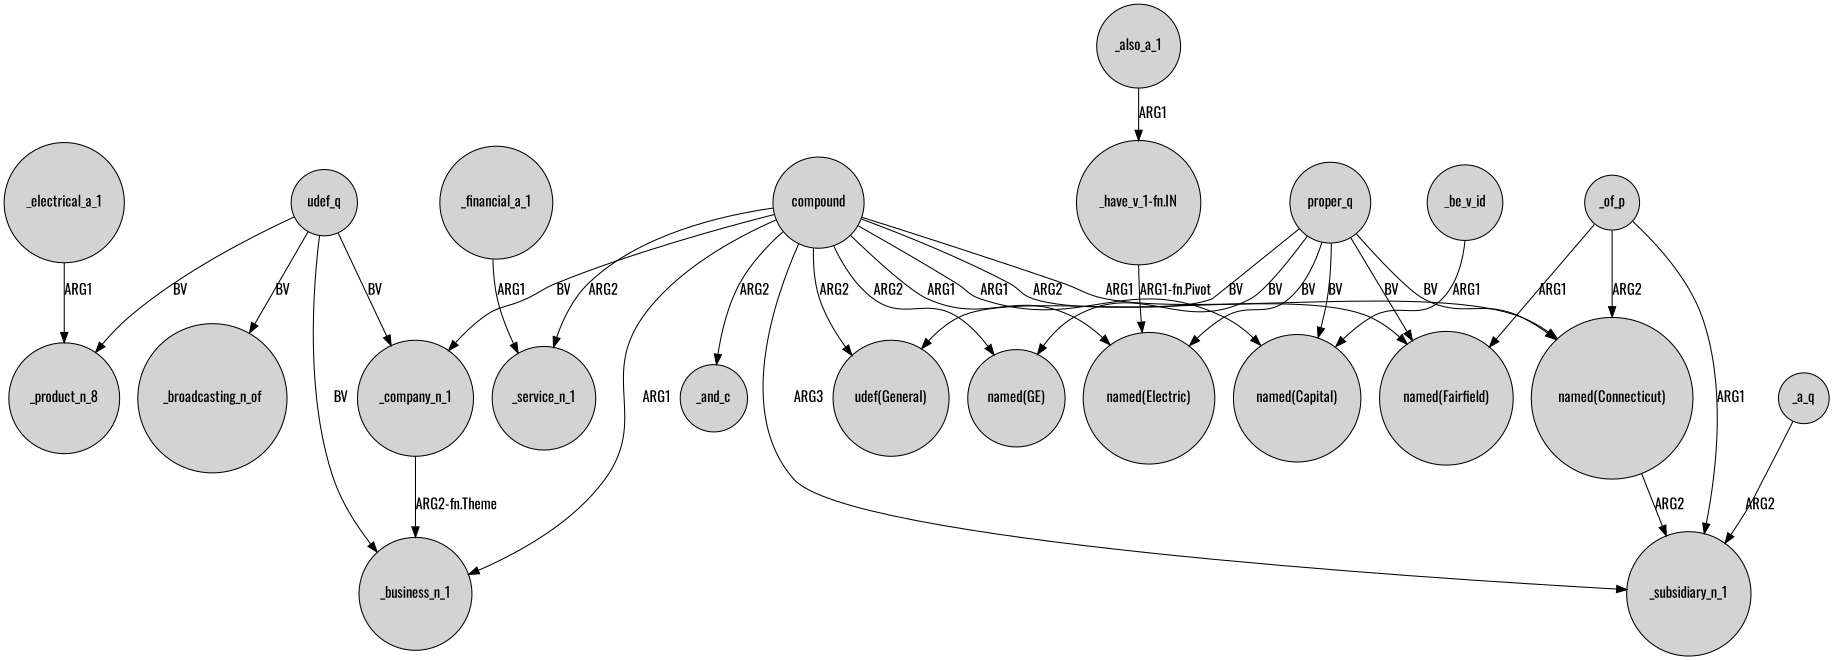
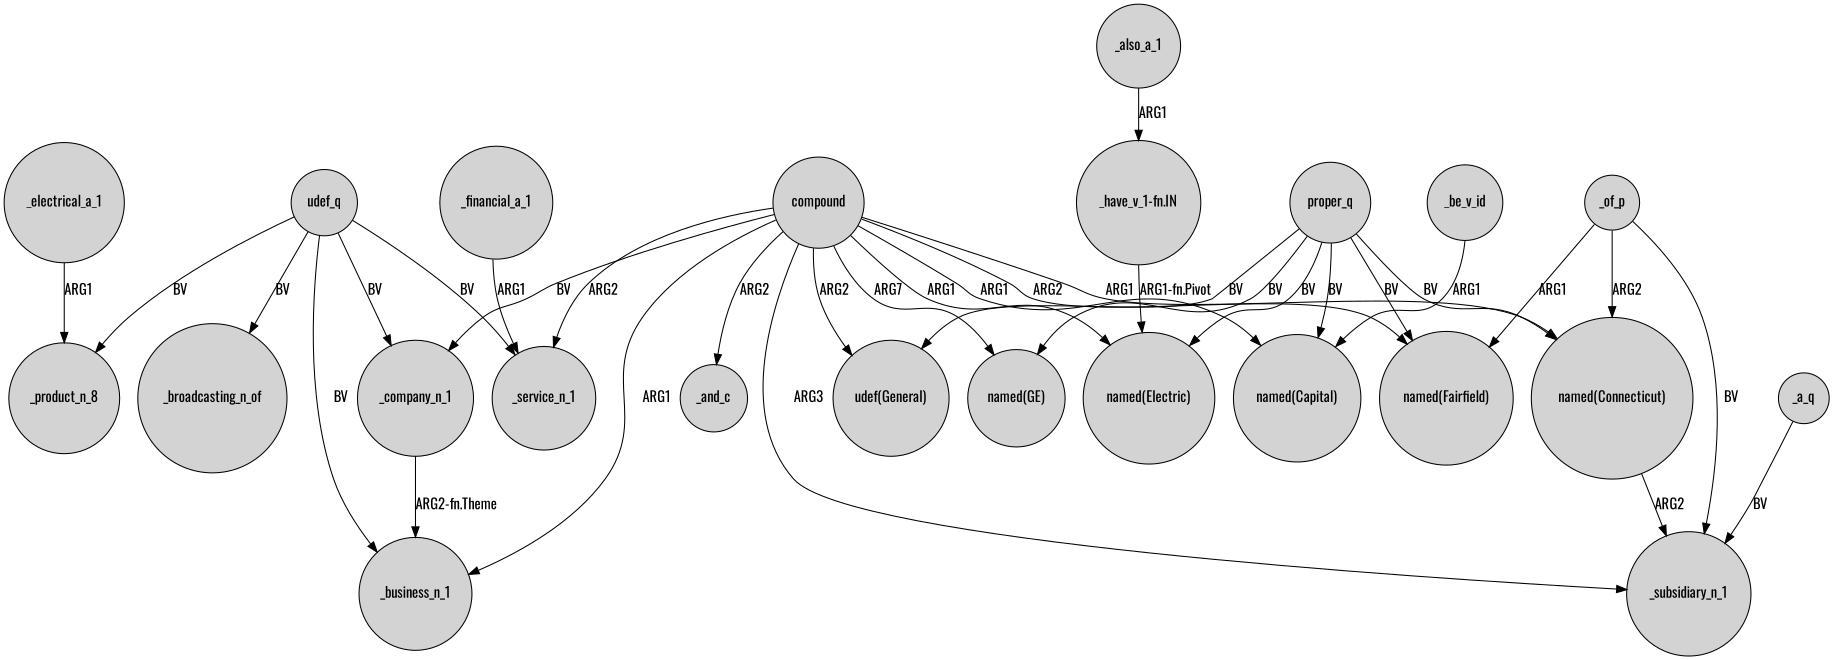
edge "udef_q" -> "_service_n_1": added, label "BV"
edge "compound" -> "named(GE)": label "ARG2" -> "ARG7"
edge "_of_p" -> "_subsidiary_n_1": label "ARG1" -> "BV"
edge "_a_q" -> "_subsidiary_n_1": label "ARG2" -> "BV"
